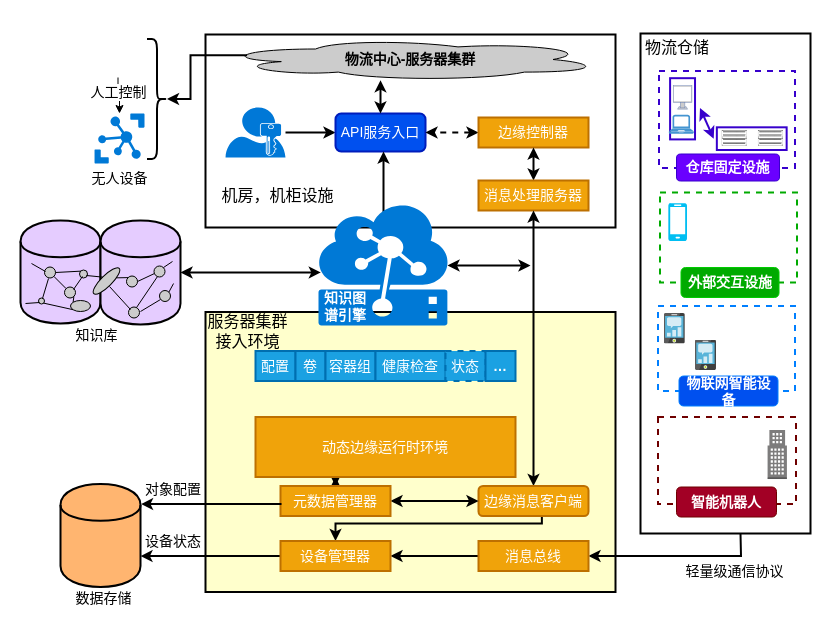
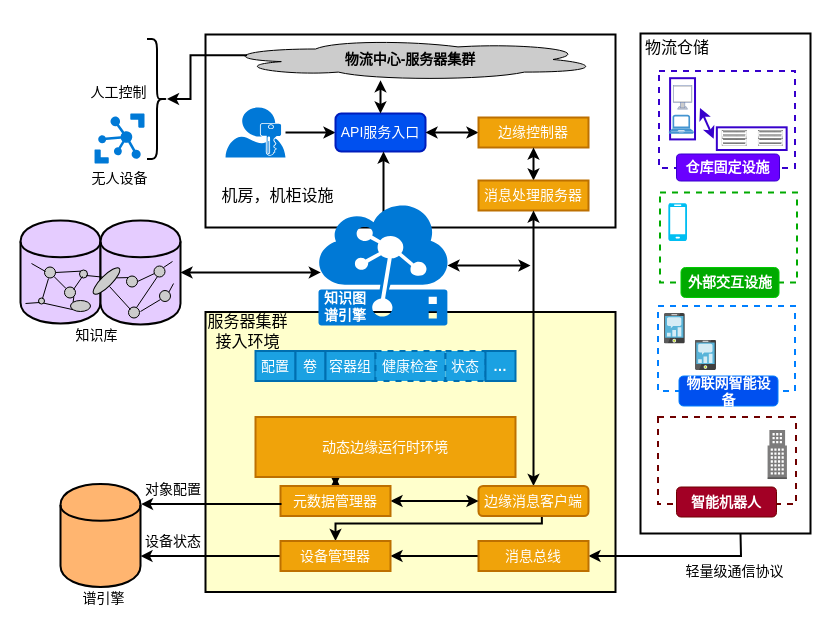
edge "人工控制" -> "无人设备": removed
edge "API服务入口" -- "边缘控制器": style dashed -> solid
node "健康检查": style solid -> dashed
node "数据存储": label "数据存储" -> "谱引擎"
